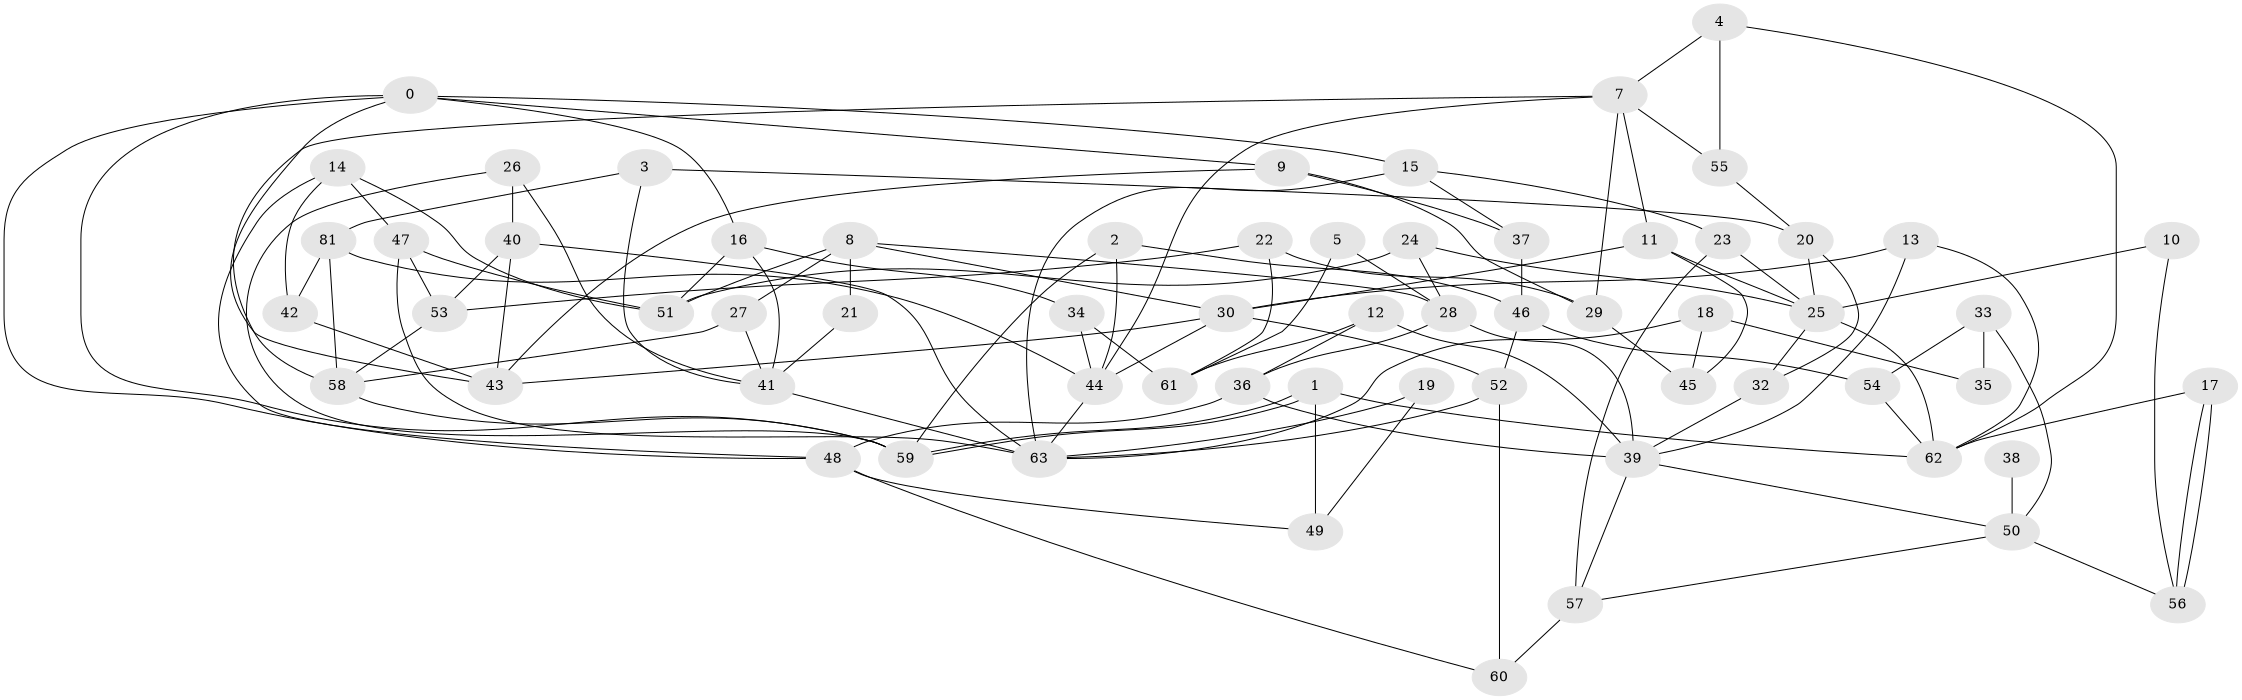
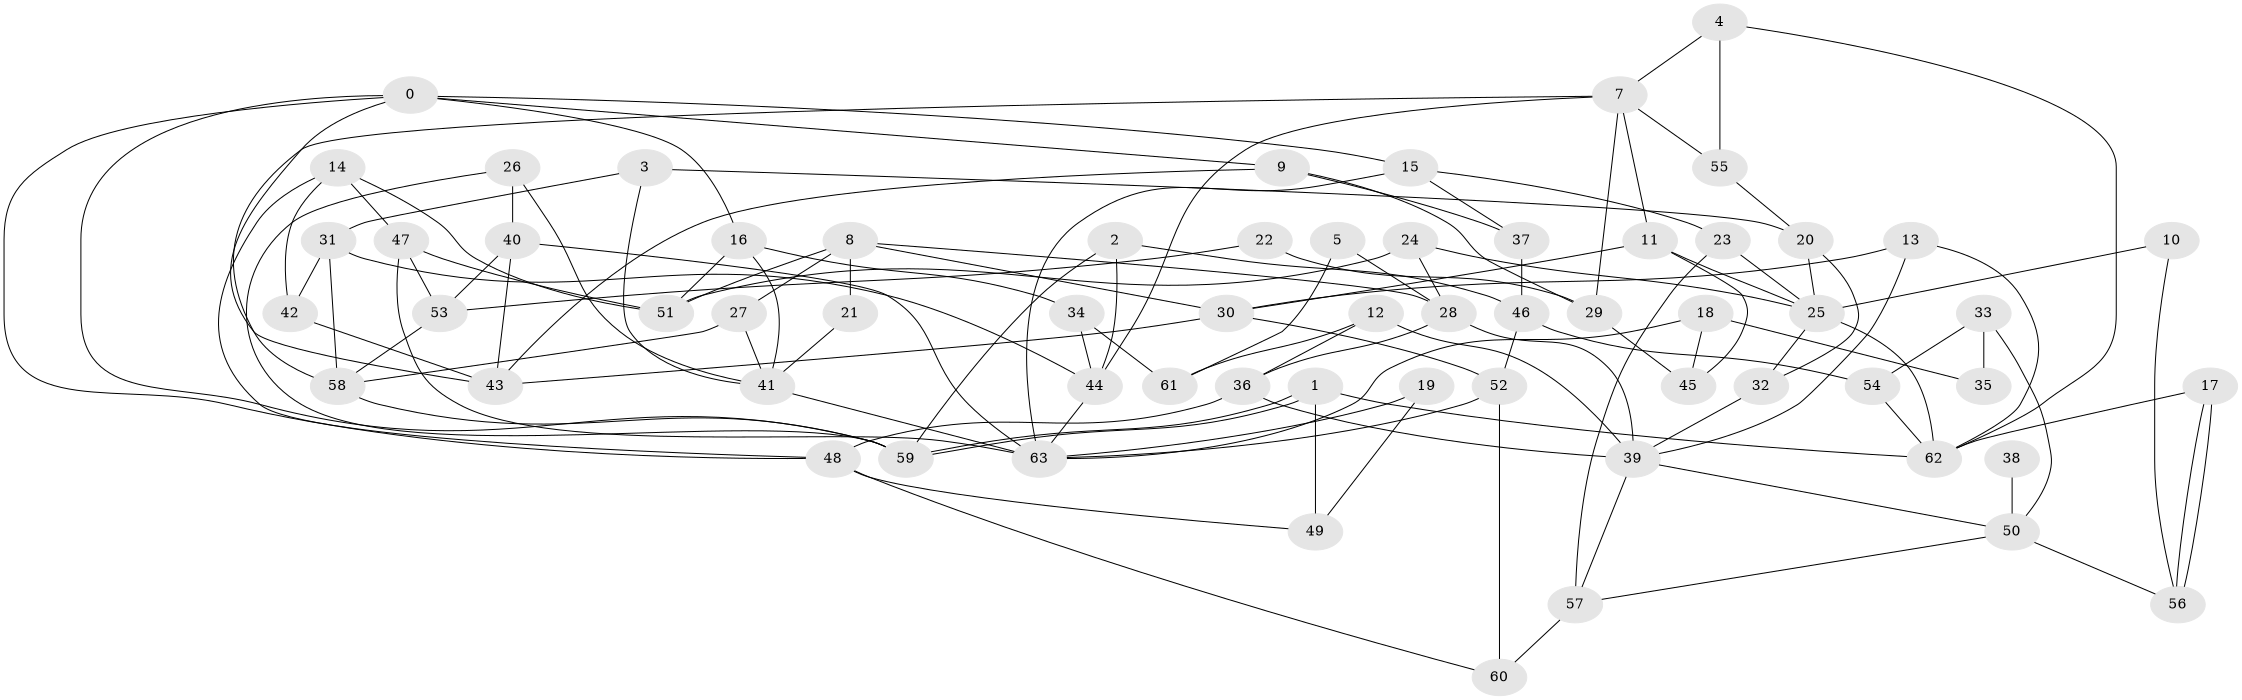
node "81": label "81" -> "31"
edge "22" -- "61": removed
edge "30" -- "44": removed
